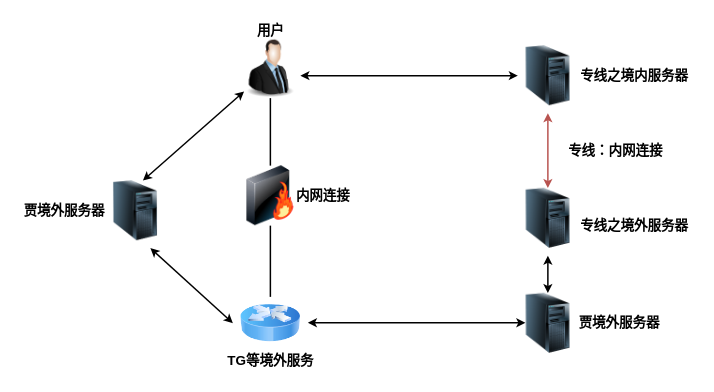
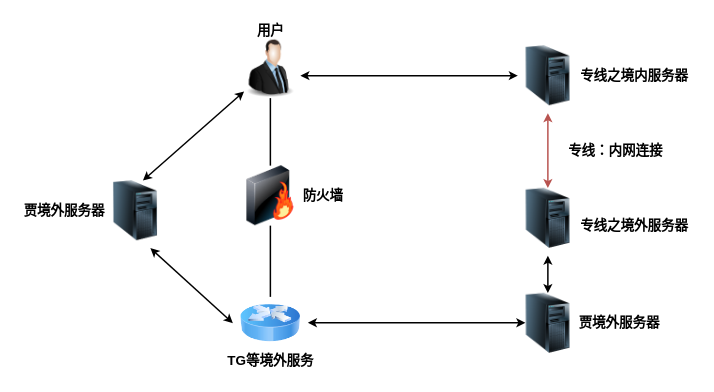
node "内网连接": label "内网连接" -> "防火墙"
